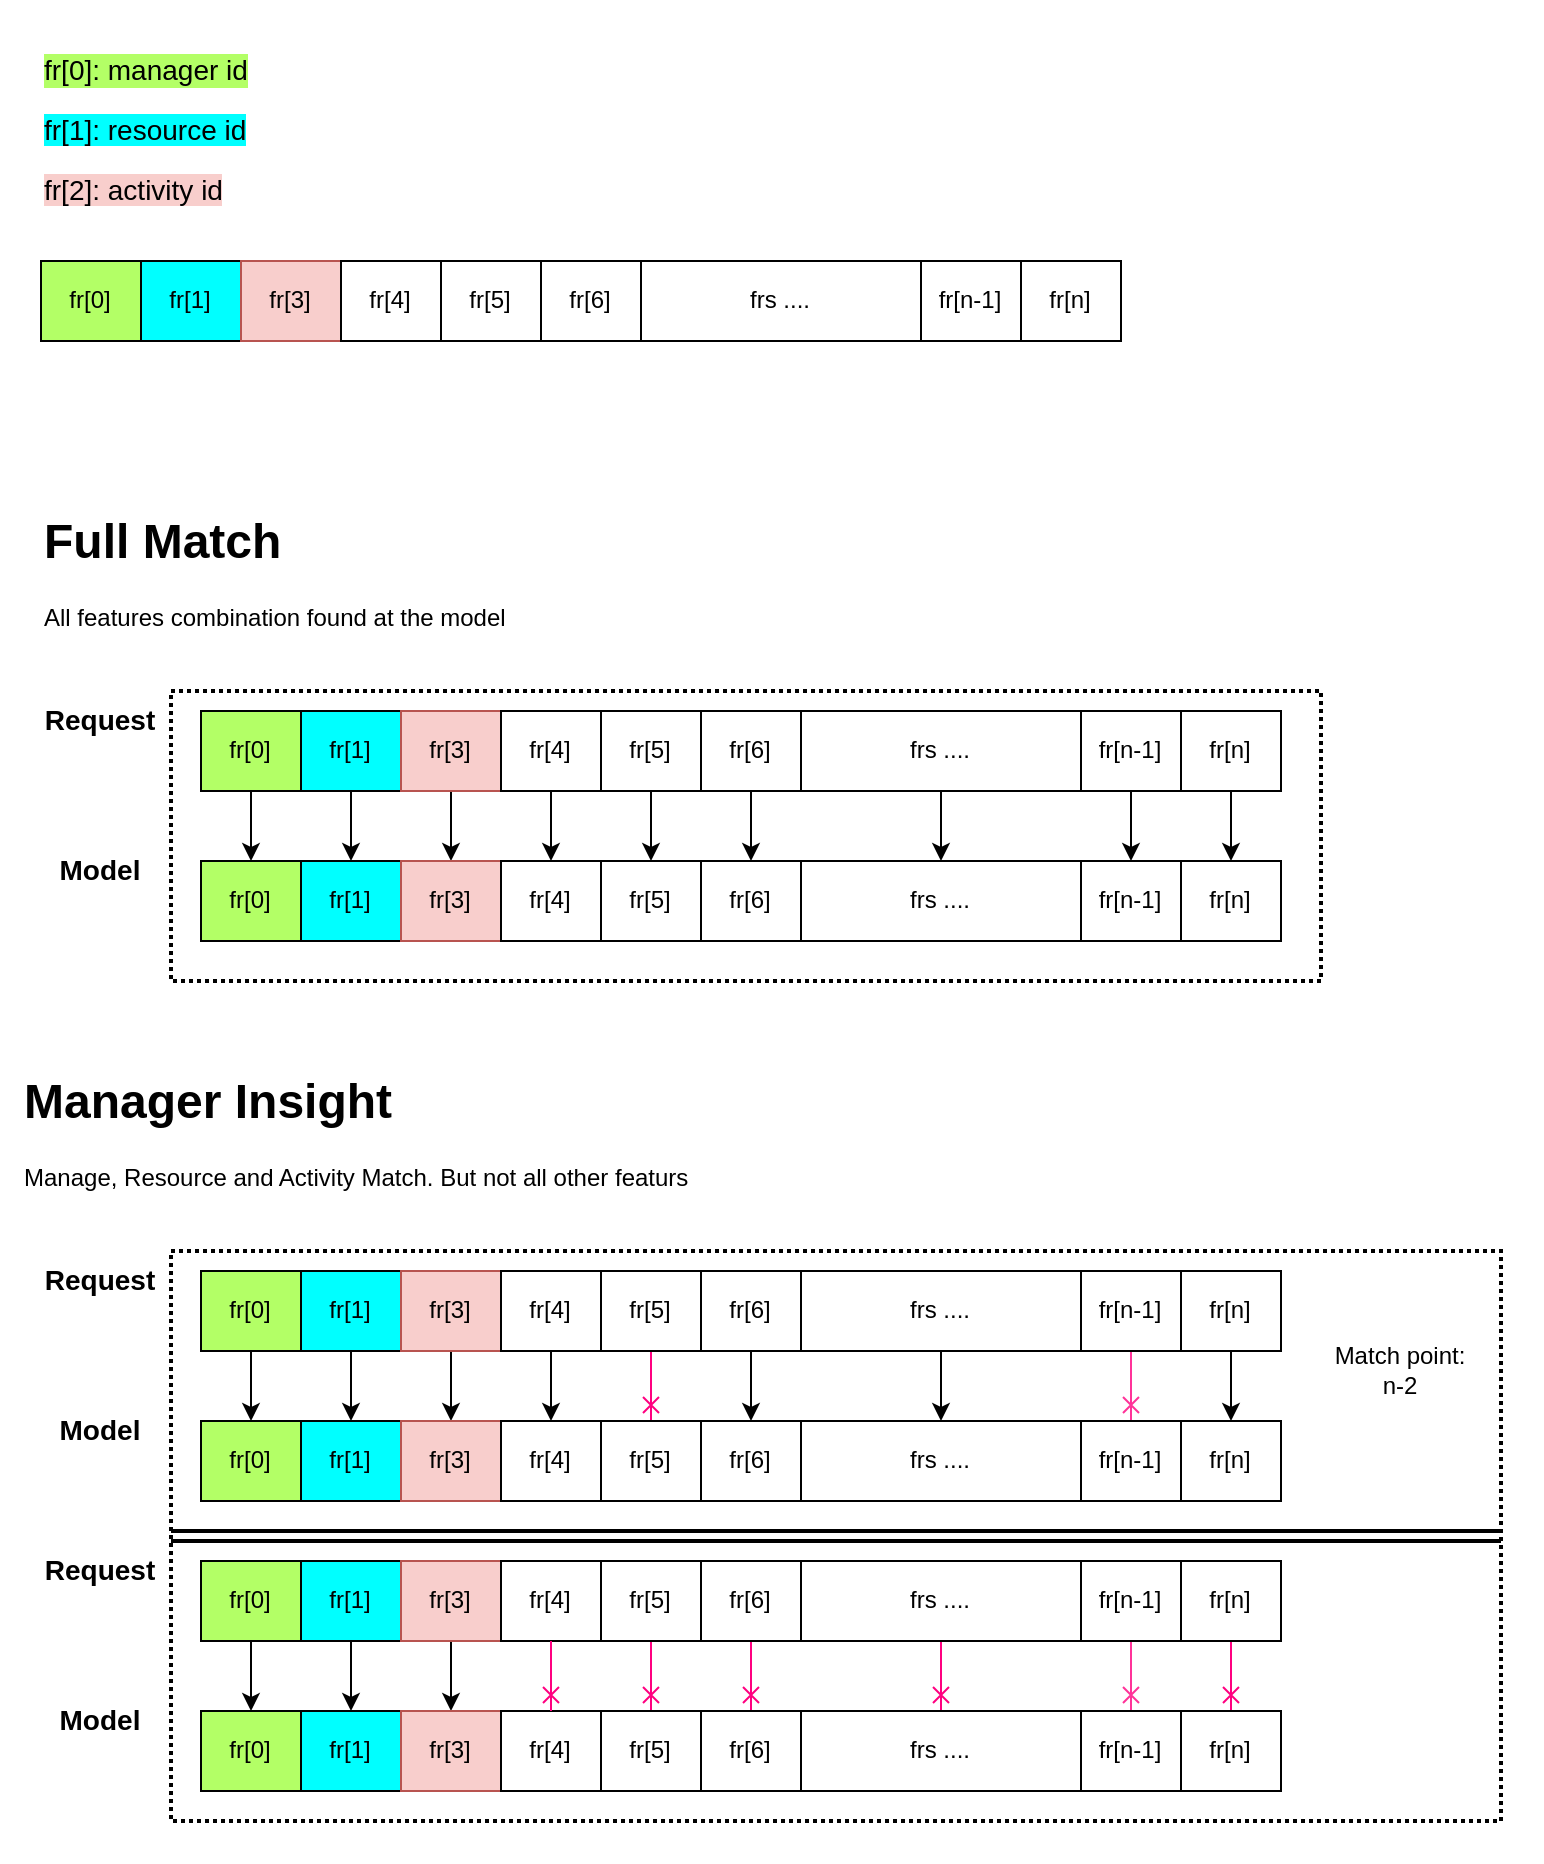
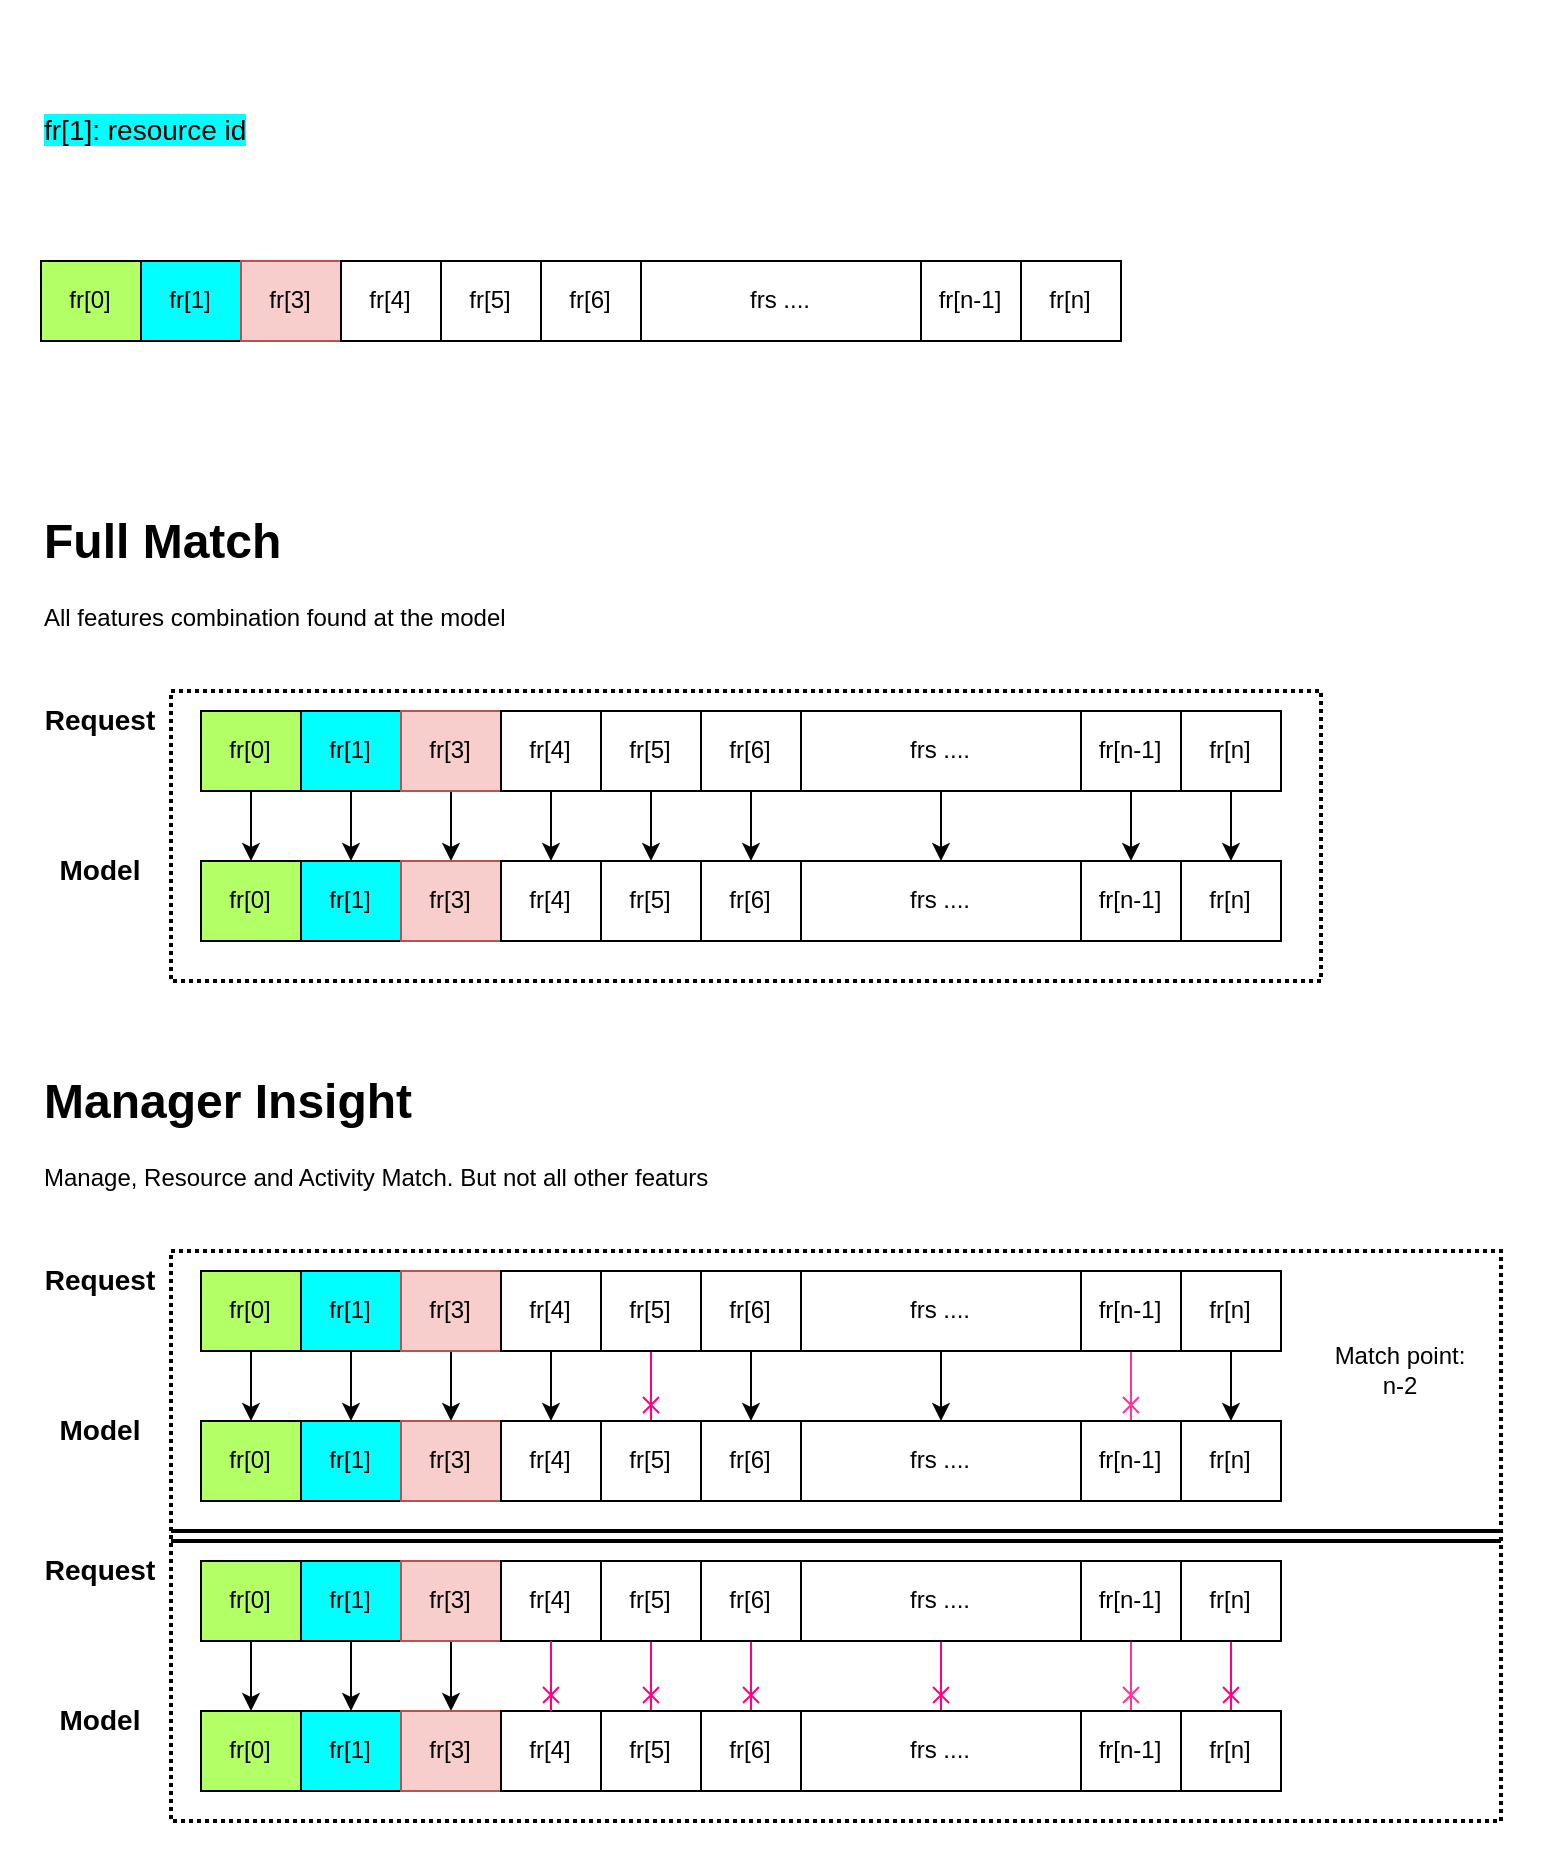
node "fr[0]: manager id": removed
node "fr[2]: activity id": removed
node "Manager InsightManage, Resource and Activity Match. But not all other featurs": moved (371, 1131) -> (391, 1131)
